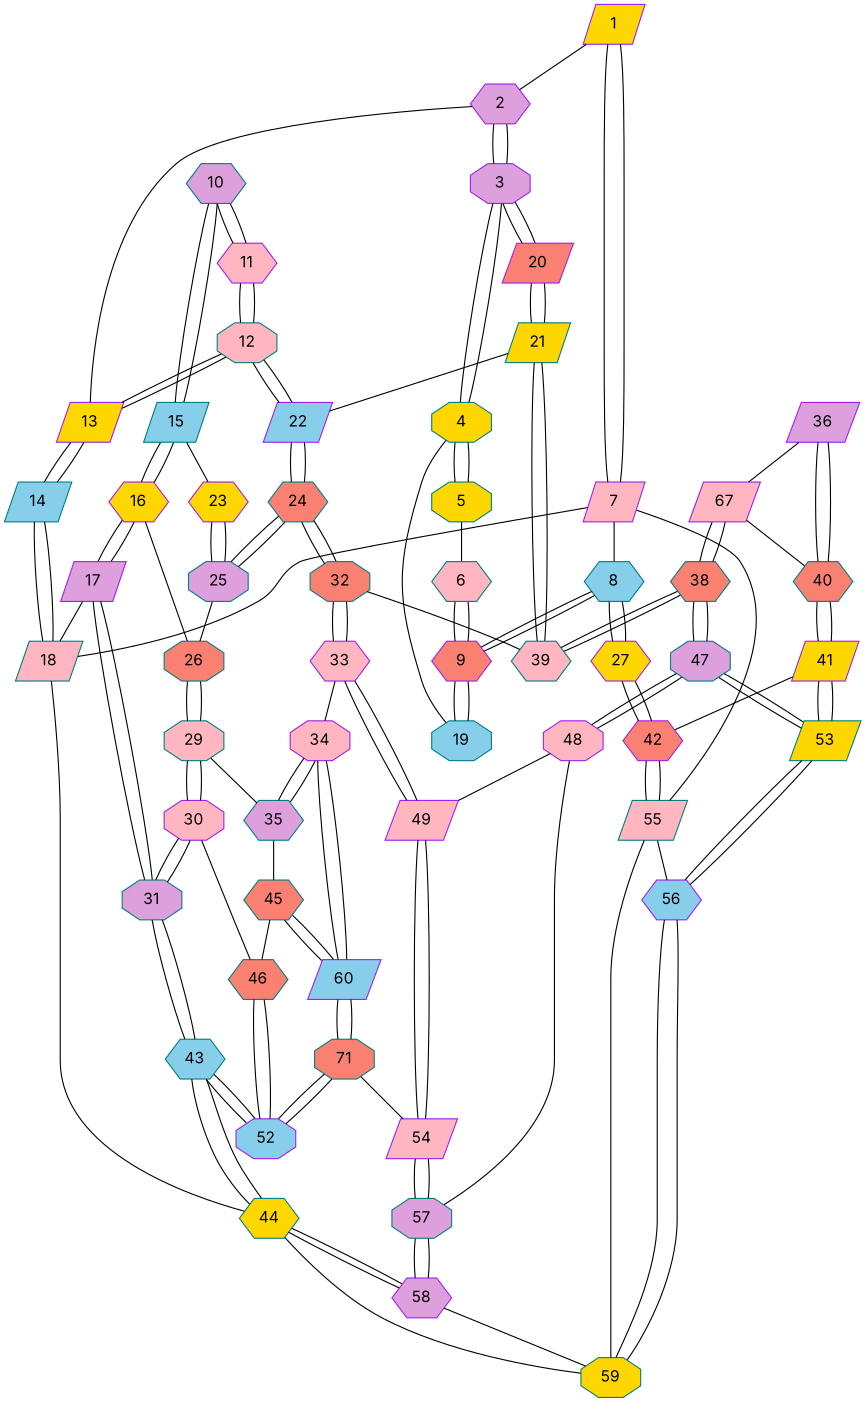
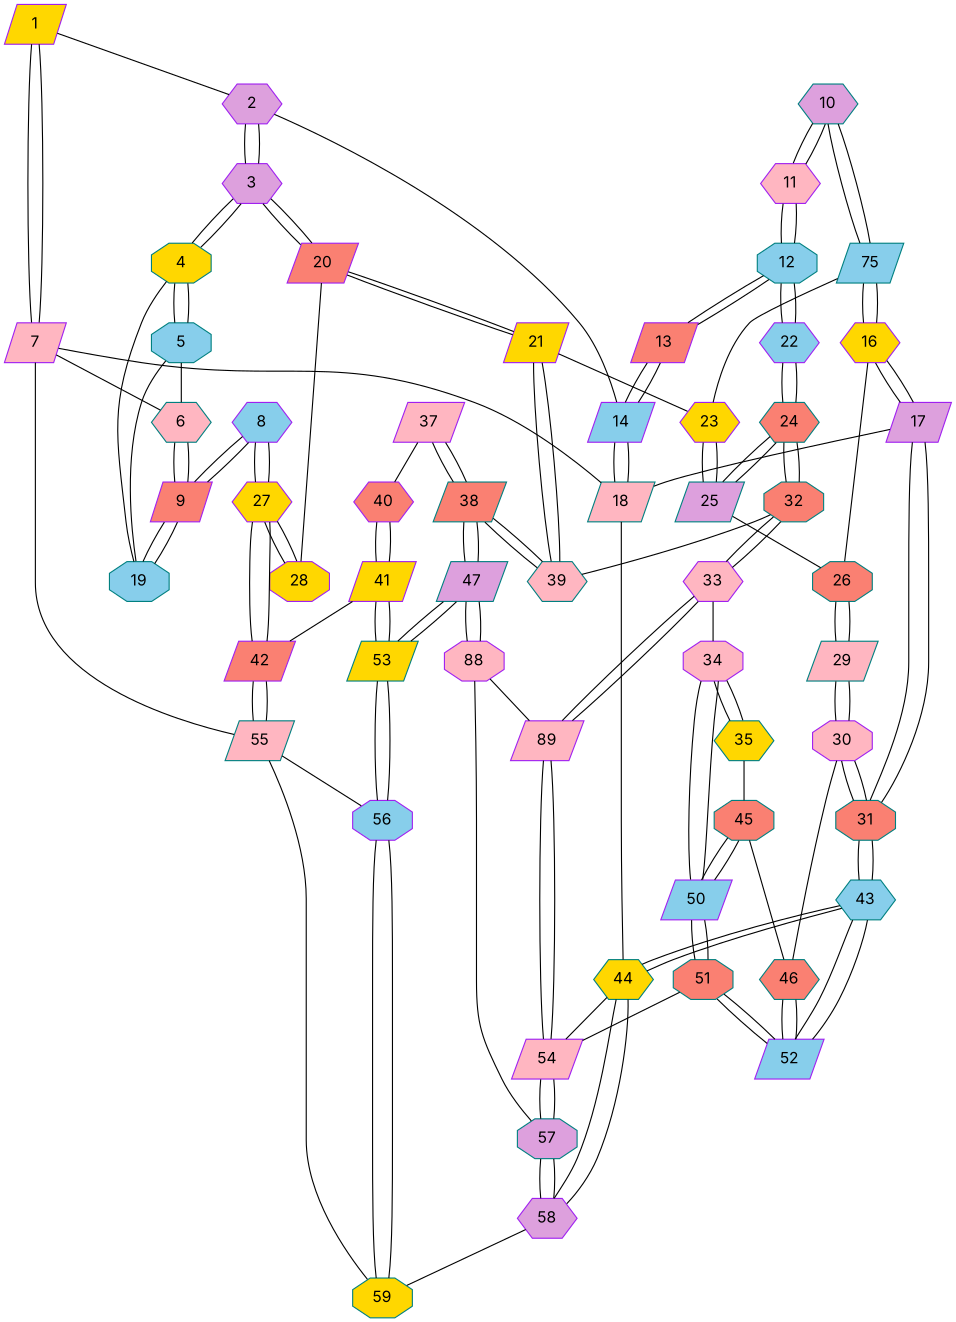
edge "2" -- "13": now "2" -- "14"
node "3": shape octagon -> hexagon
node "12": fillcolor lightpink -> skyblue
node "21": color teal -> purple
edge "21" -- "22": now "21" -- "23"
node "13": fillcolor gold -> salmon
node "15": label "15" -> "75"
node "22": shape parallelogram -> hexagon
node "36": removed
edge "5" -- "19": added
node "14": color teal -> purple
node "5": fillcolor gold -> skyblue
node "67": label "67" -> "37"
edge "7" -- "8": now "7" -- "6"
node "25": shape octagon -> parallelogram
node "28": added
node "8": color teal -> purple
node "38": shape hexagon -> parallelogram
node "40": color teal -> purple
node "9": shape hexagon -> parallelogram
node "47": shape octagon -> parallelogram
node "29": shape octagon -> parallelogram
node "48": label "48" -> "88"
node "42": shape hexagon -> parallelogram
edge "29" -- "35": removed
node "35": fillcolor plum -> gold
node "49": label "49" -> "89"
node "31": fillcolor plum -> salmon
node "45": shape hexagon -> octagon
node "56": shape hexagon -> octagon
node "60": label "60" -> "50"
node "71": label "71" -> "51"
node "52": shape octagon -> parallelogram
edge "44" -- "59": now "44" -- "54"
